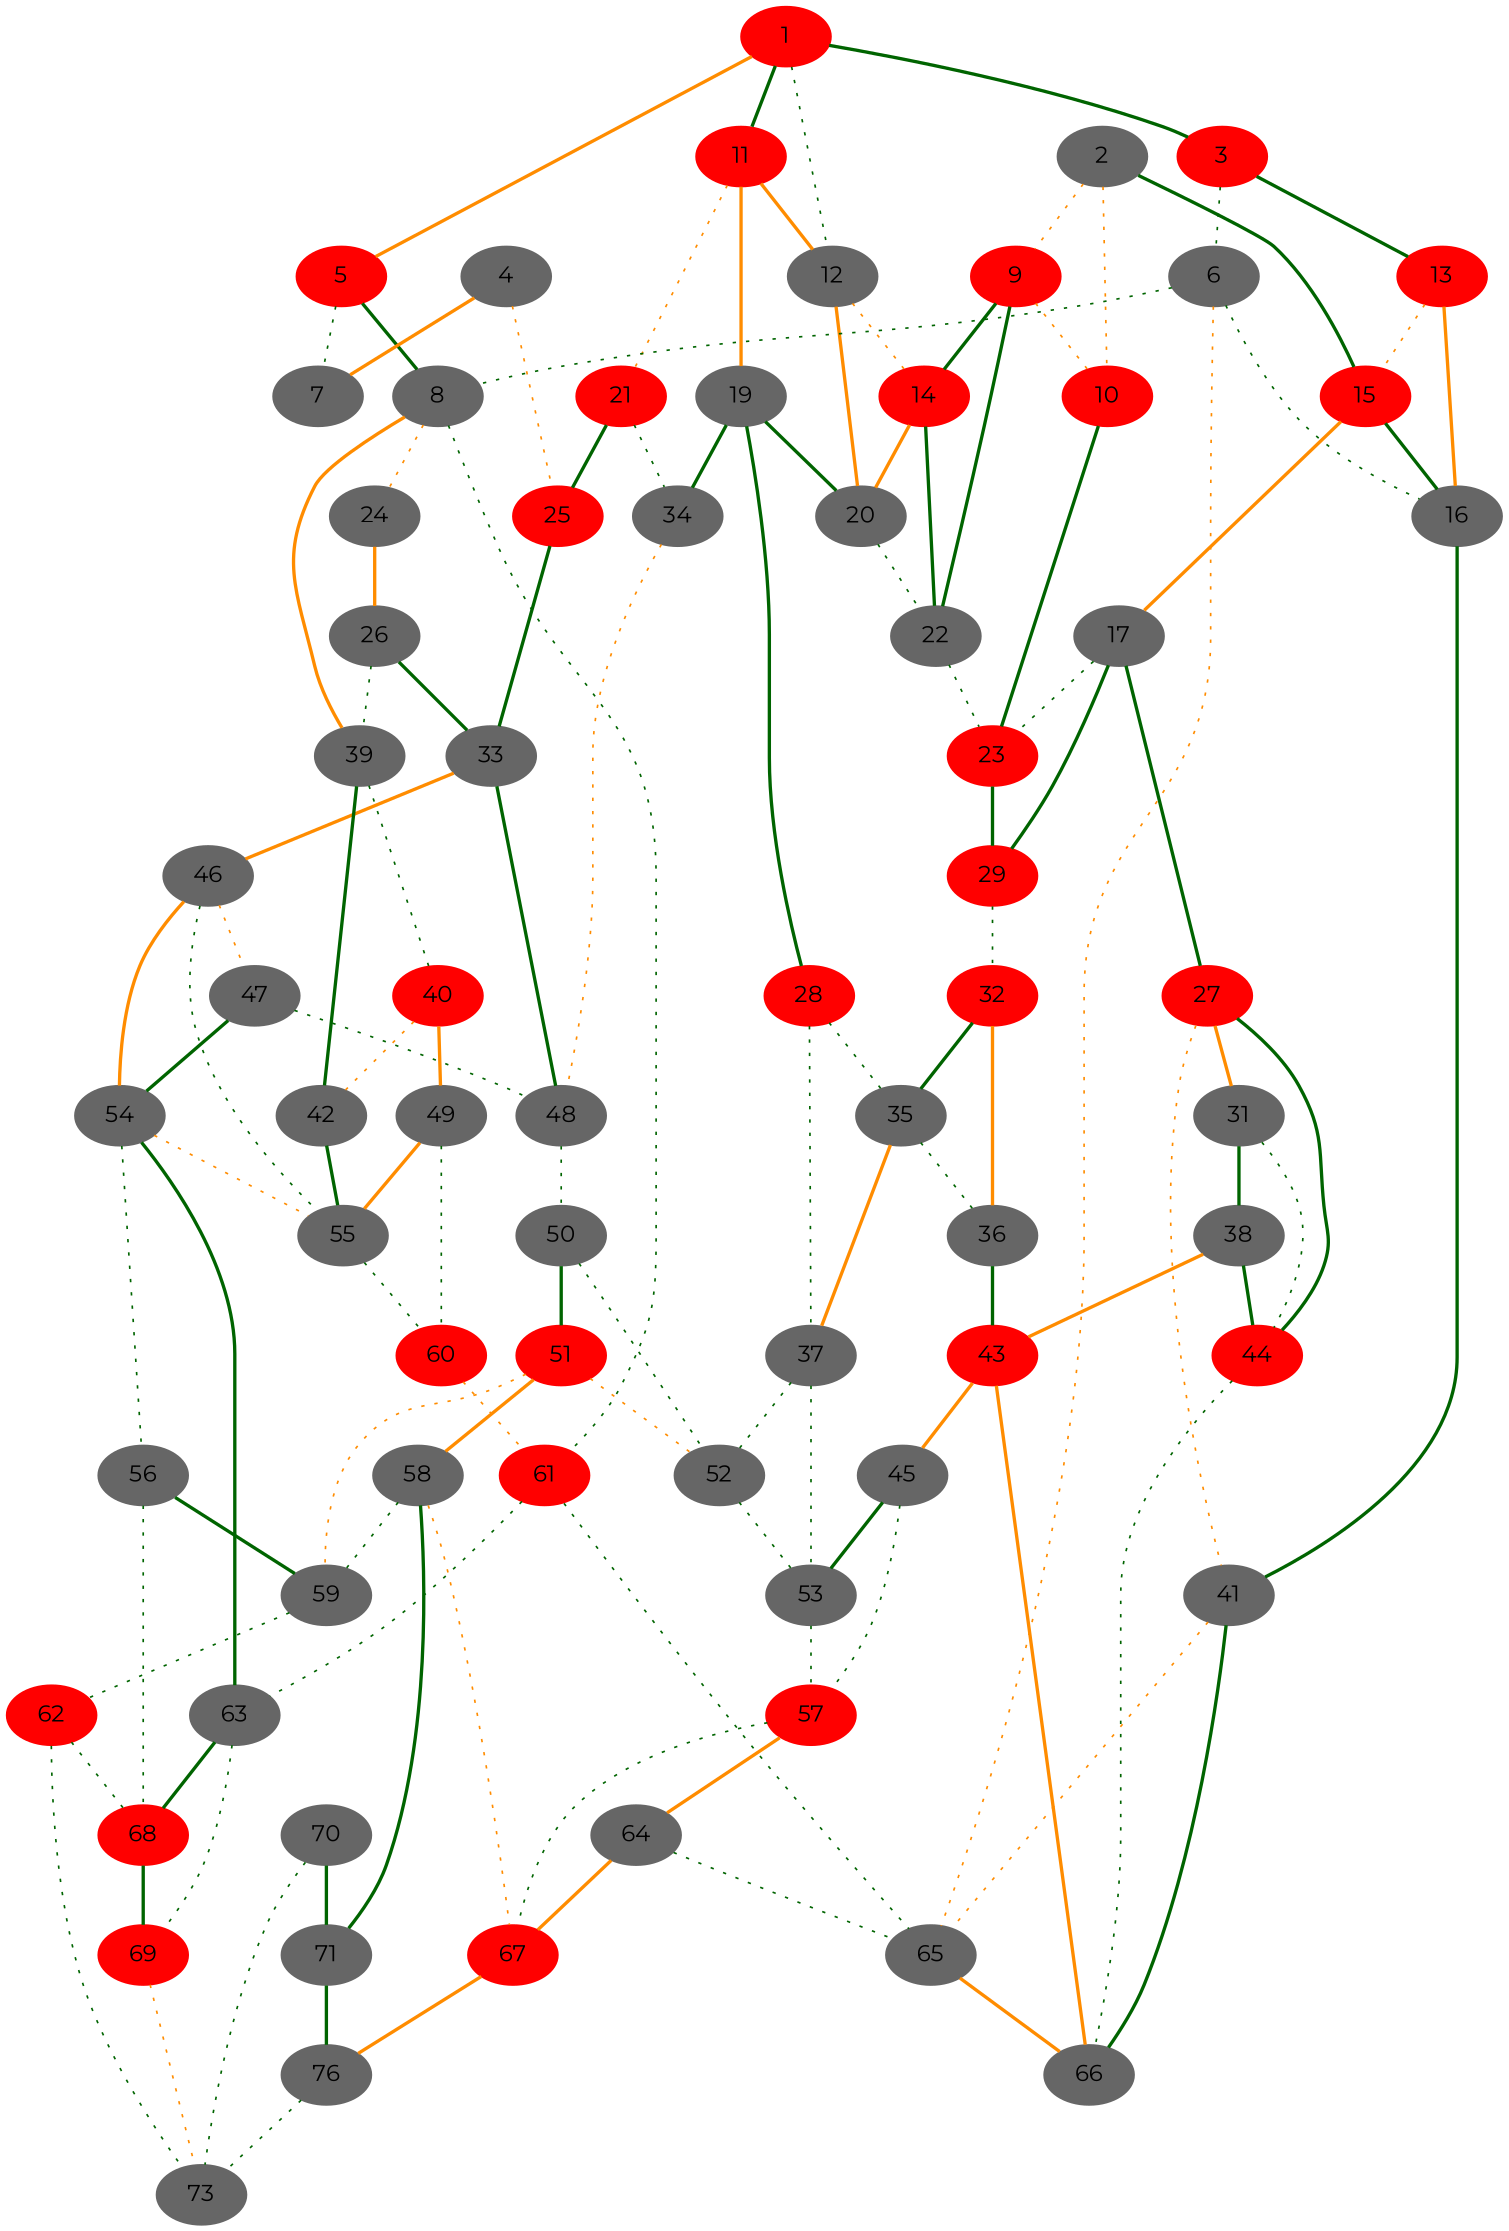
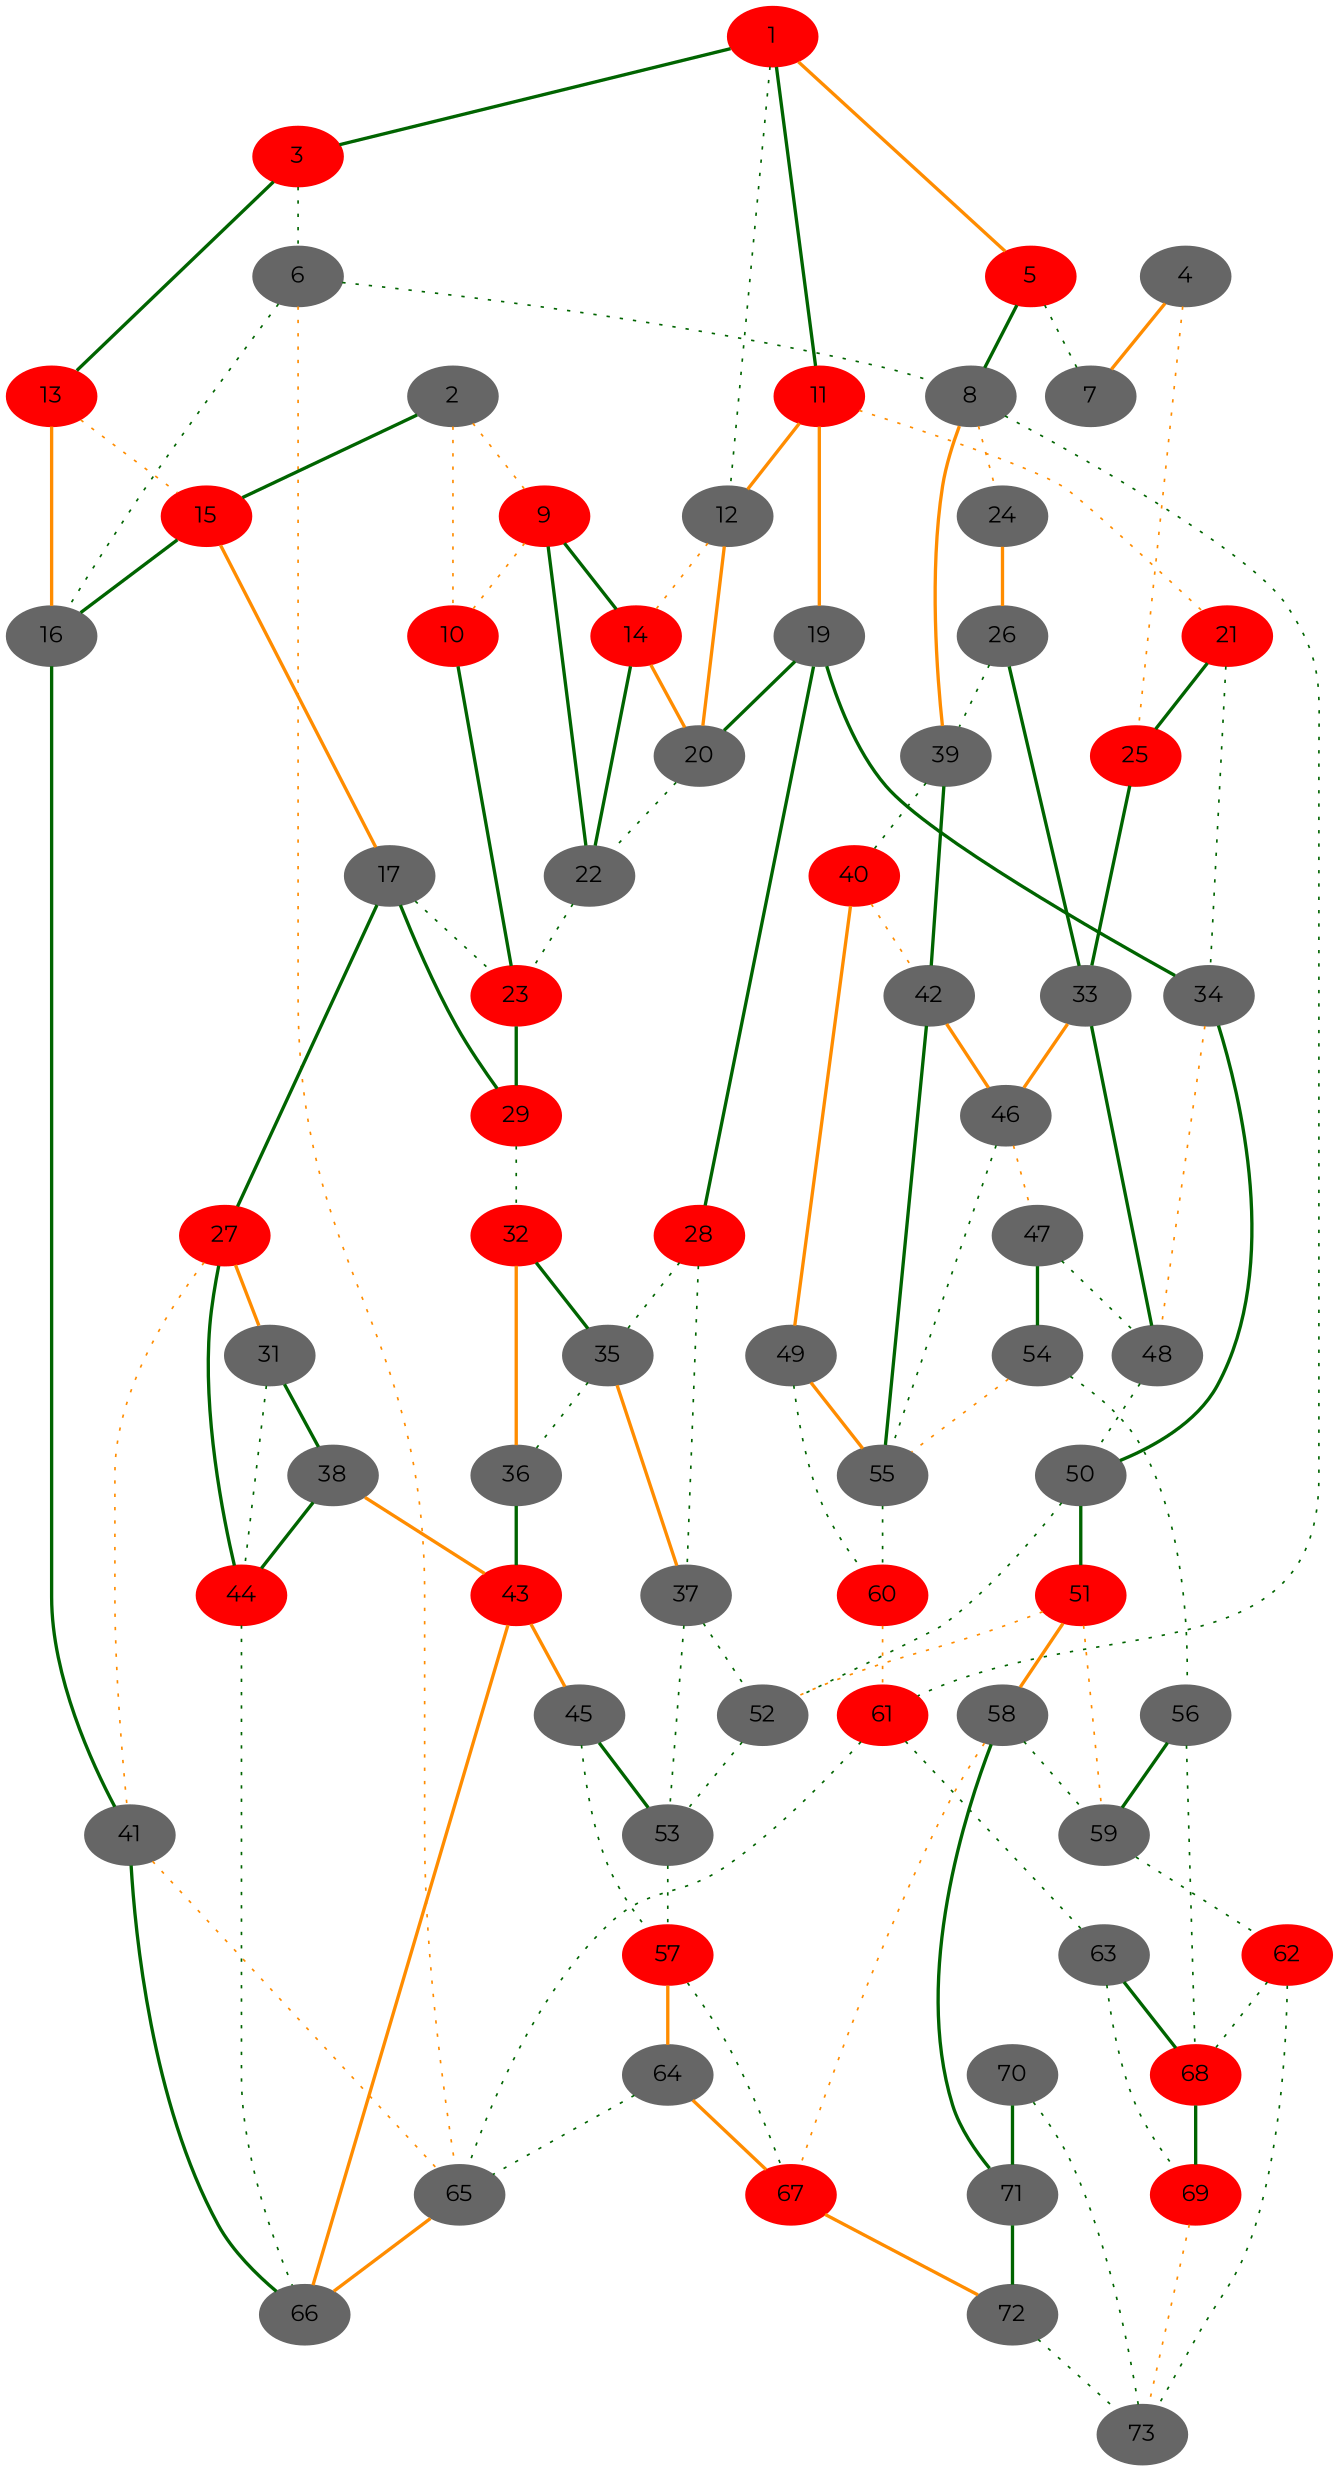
edge "46" -- "54": now "46" -- "42"
edge "34" -- "50": added
edge "54" -- "63": removed
node "76": label "76" -> "72"
